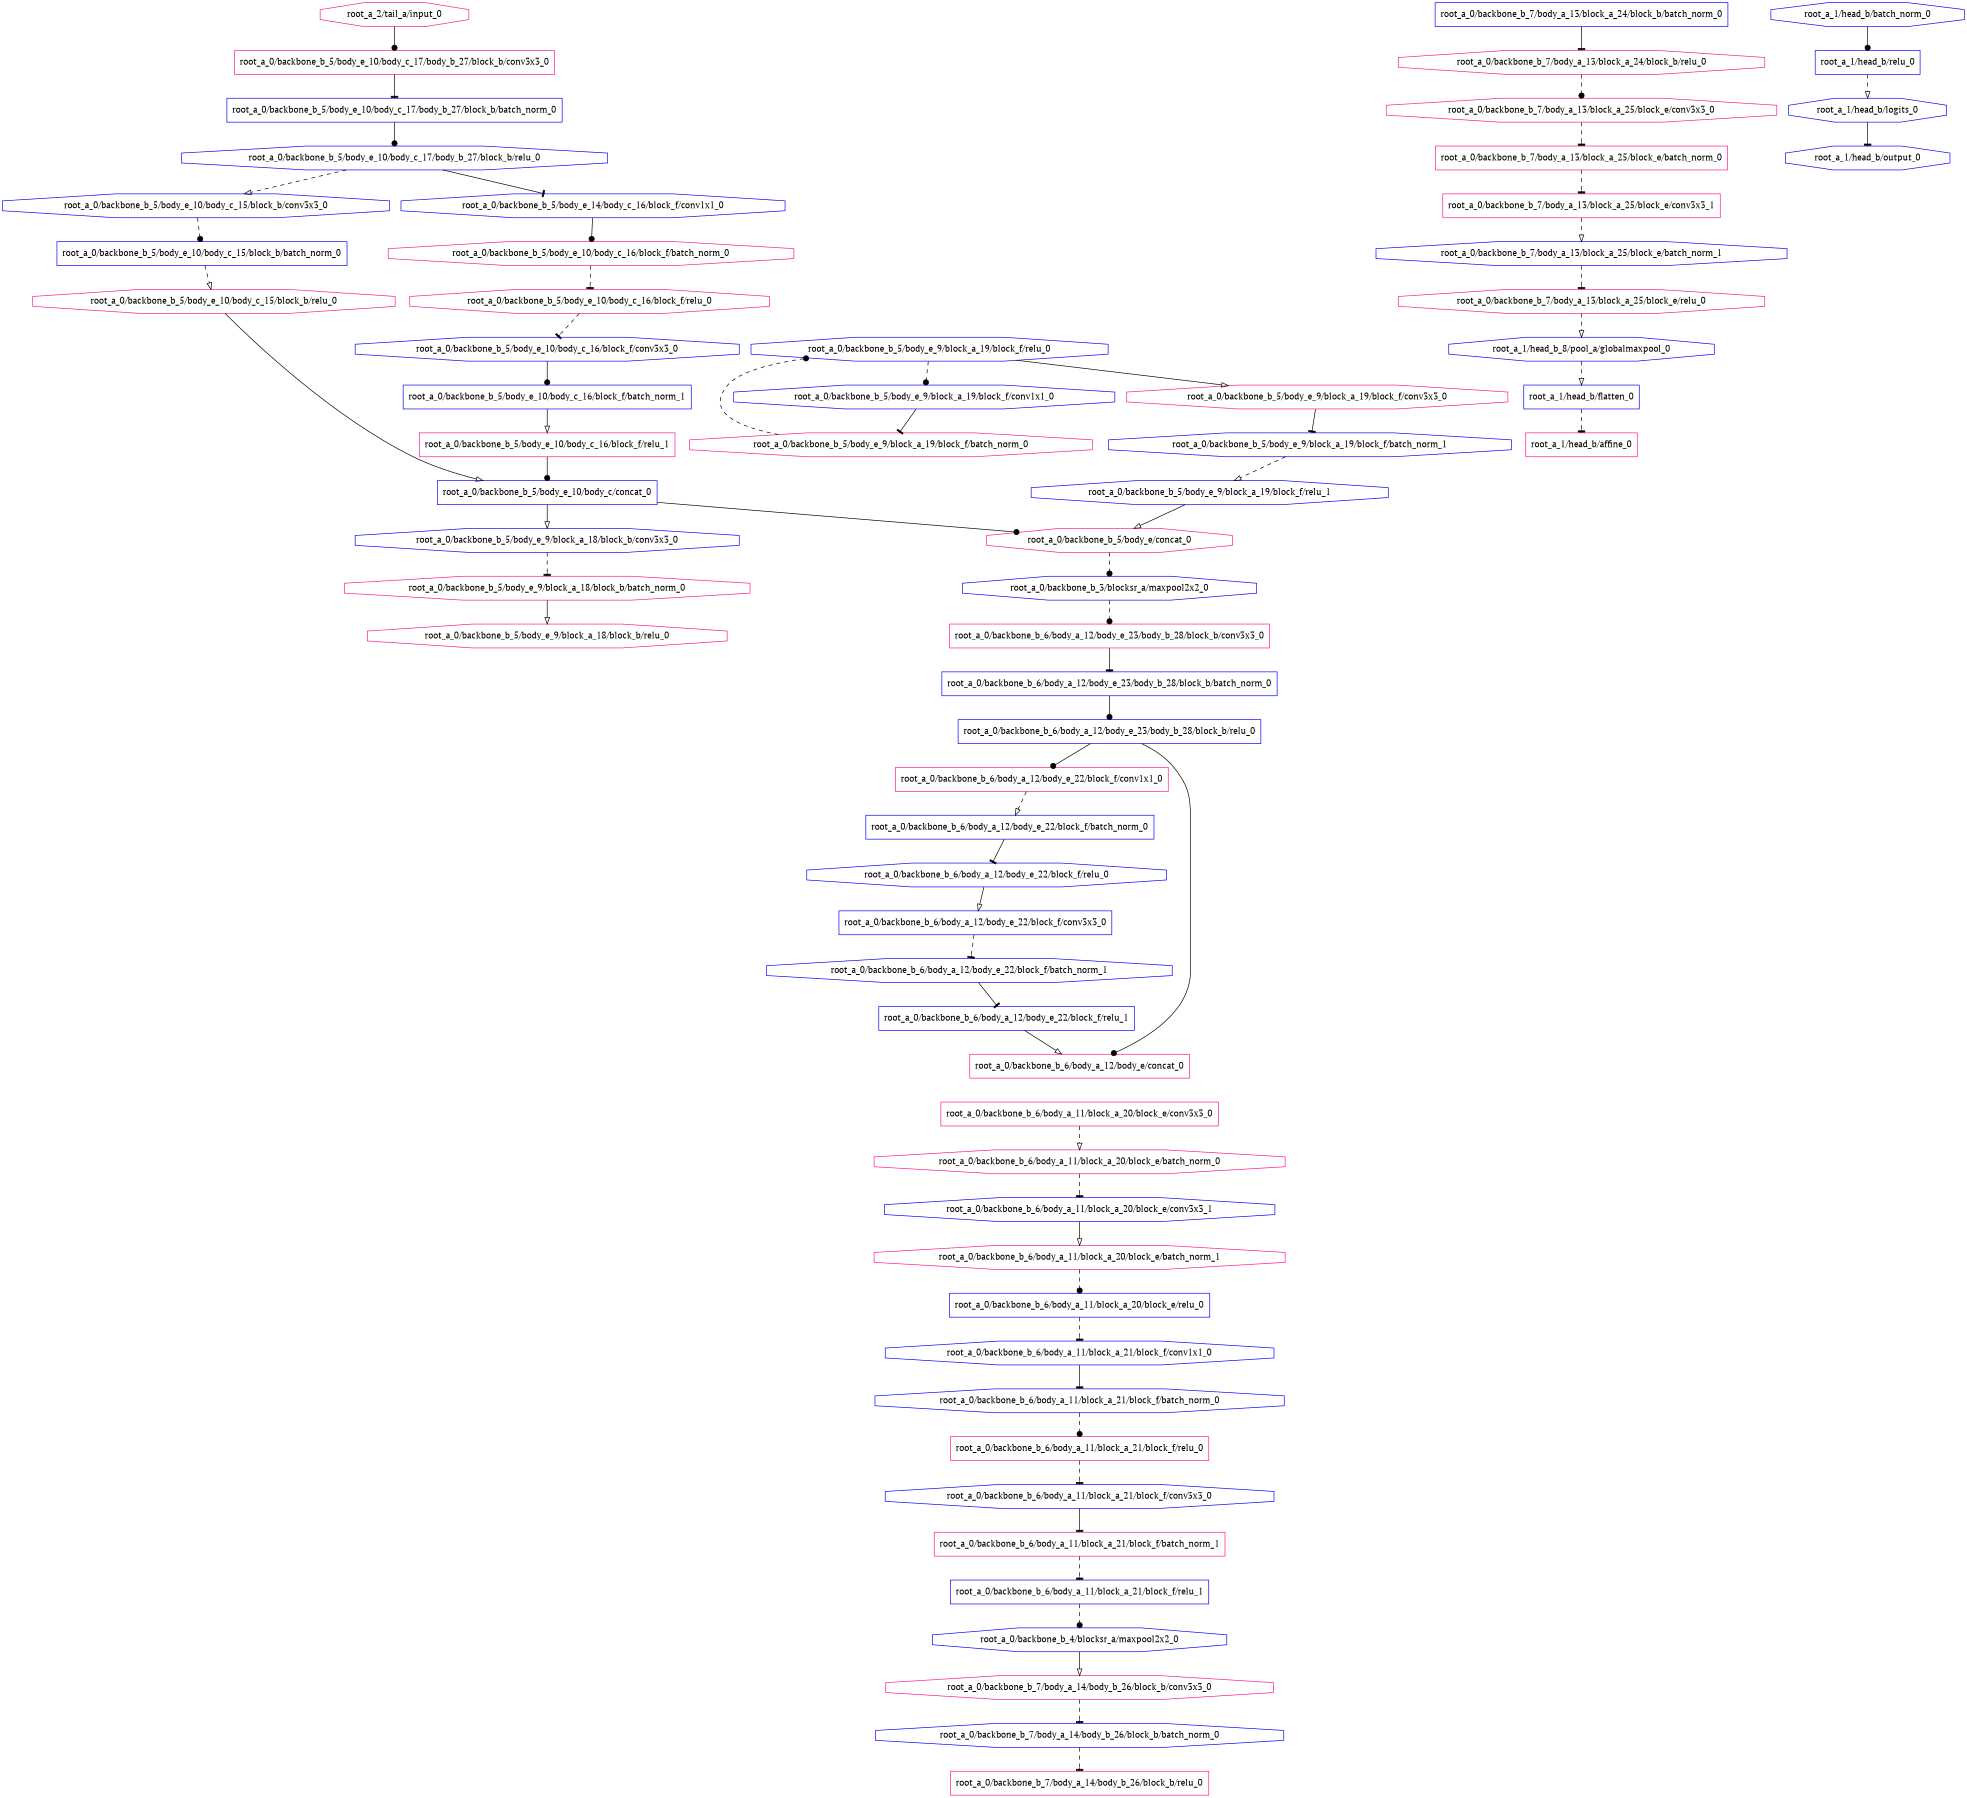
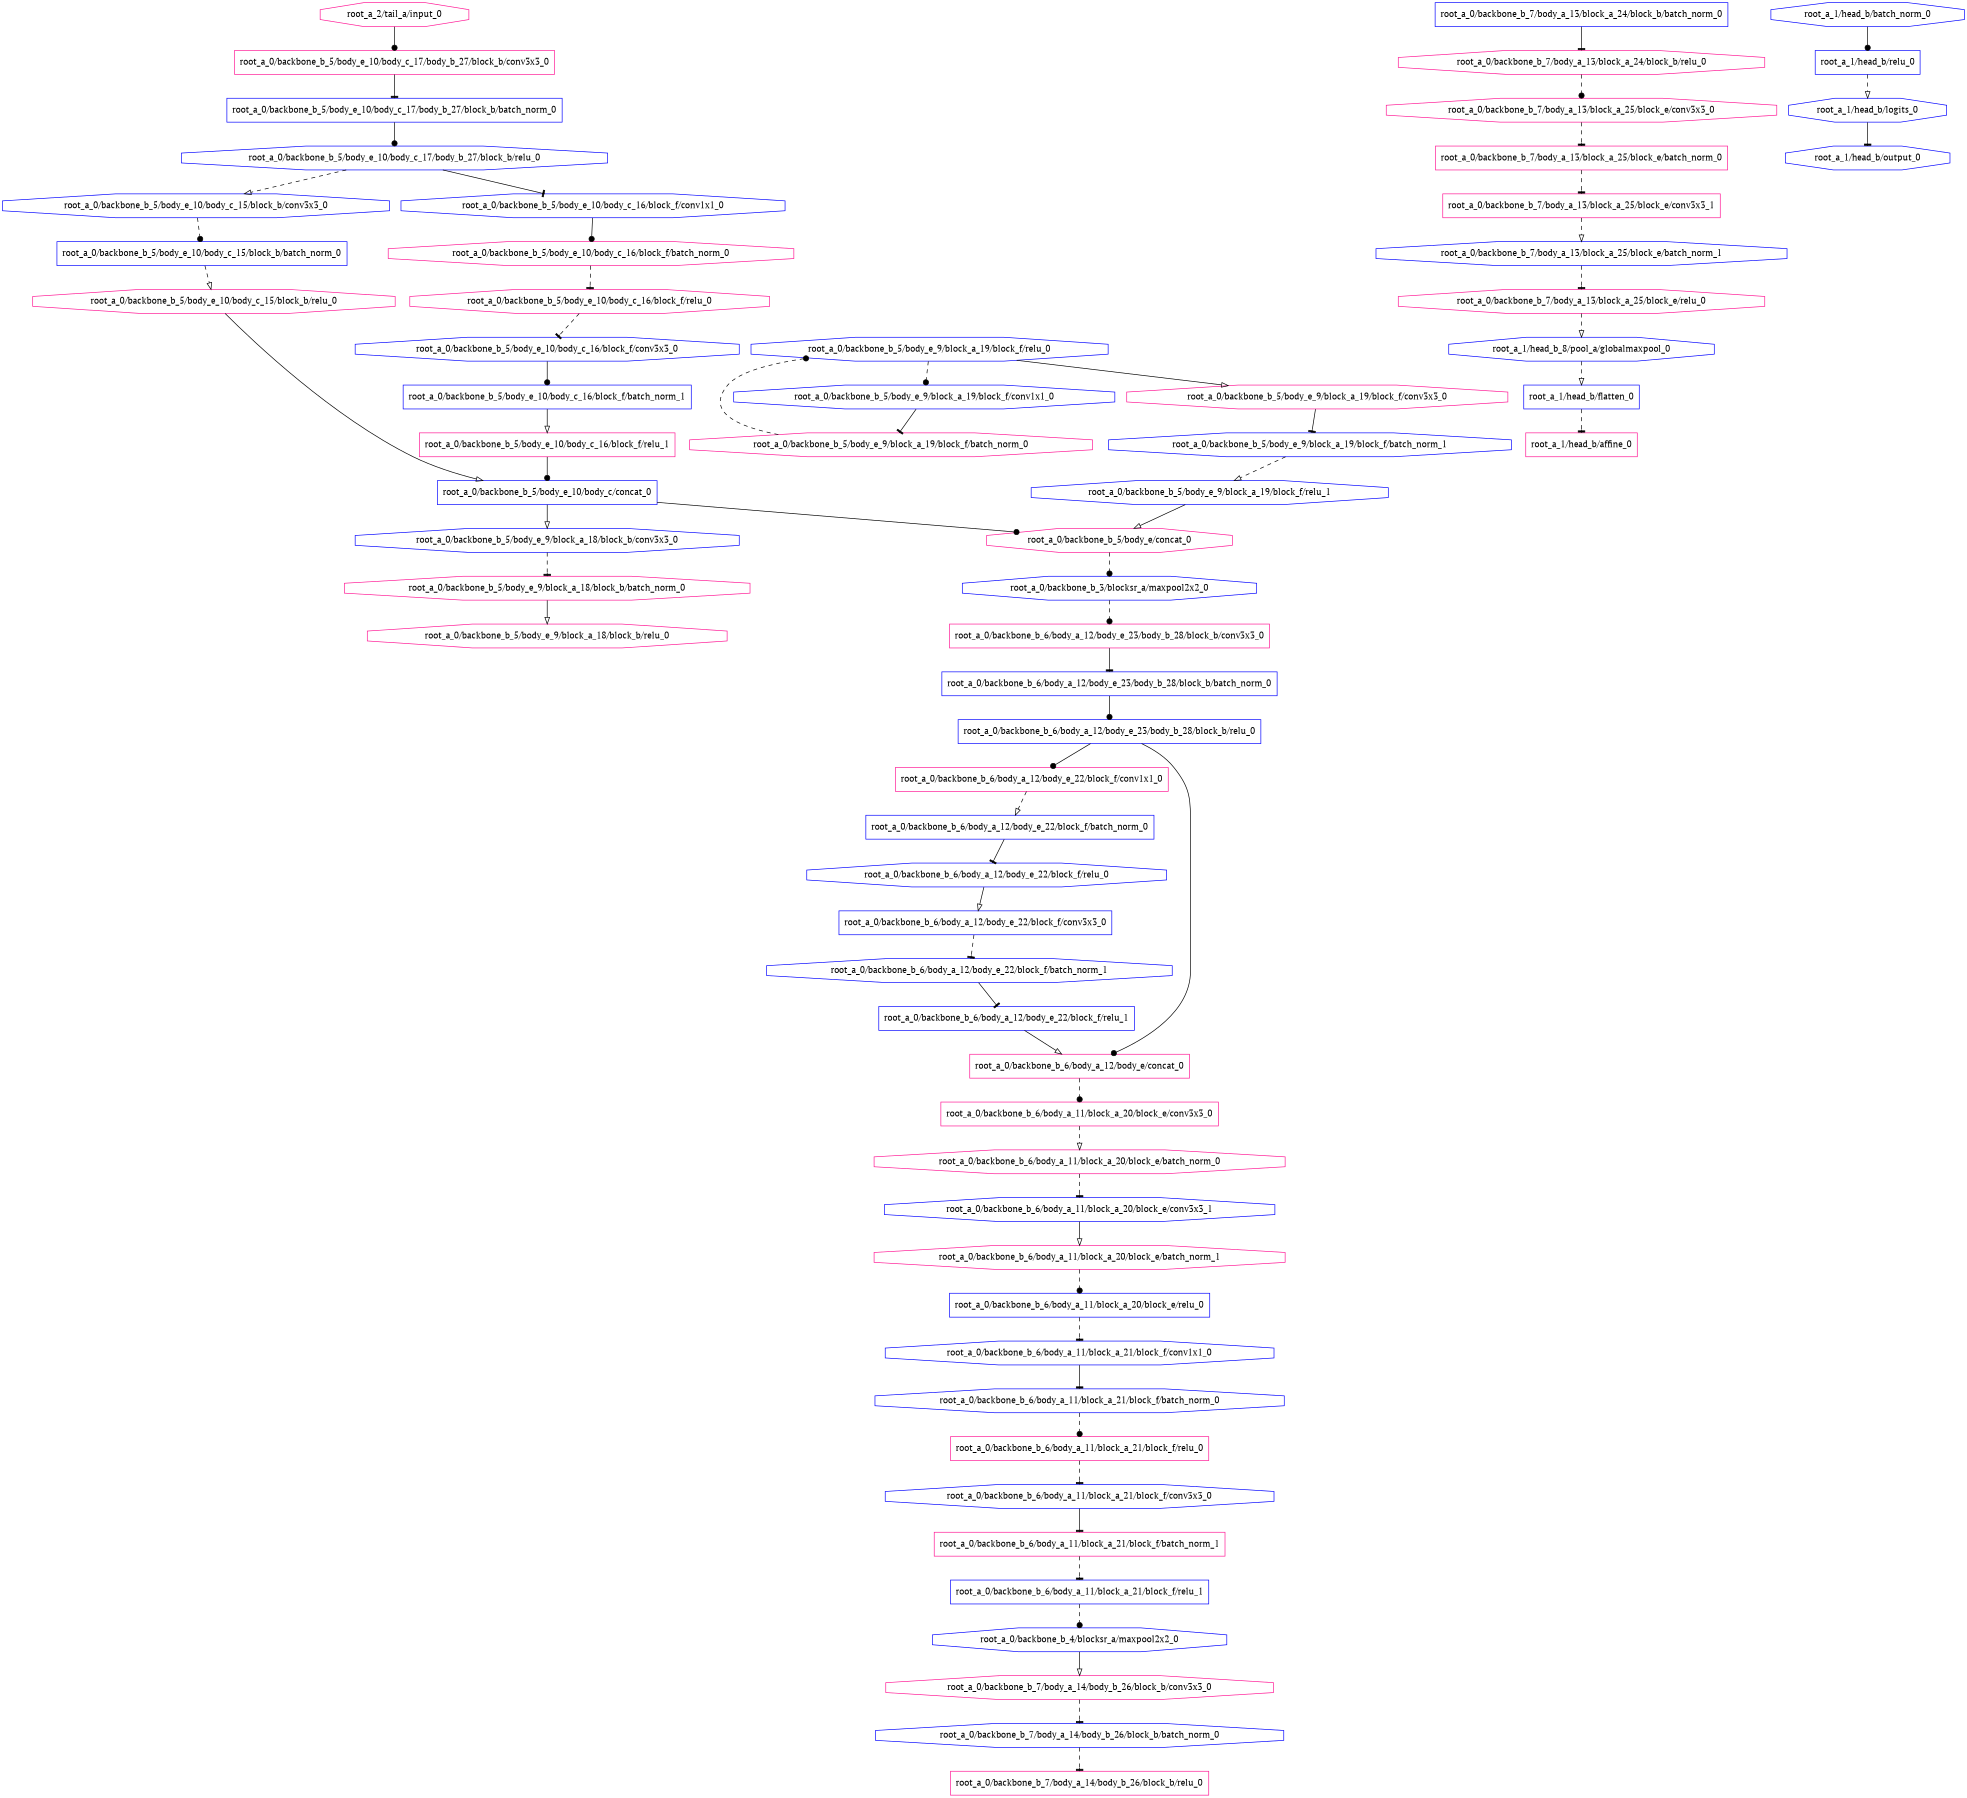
node "root_a_0/backbone_b_5/body_e_14/body_c_16/block_f/conv1x1_0": label "root_a_0/backbone_b_5/body_e_14/body_c_16/block_f/conv1x1_0" -> "root_a_0/backbone_b_5/body_e_10/body_c_16/block_f/conv1x1_0"
edge "root_a_0/backbone_b_6/body_a_12/body_e/concat_0" -> "root_a_0/backbone_b_6/body_a_11/block_a_20/block_e/conv3x3_0": added
